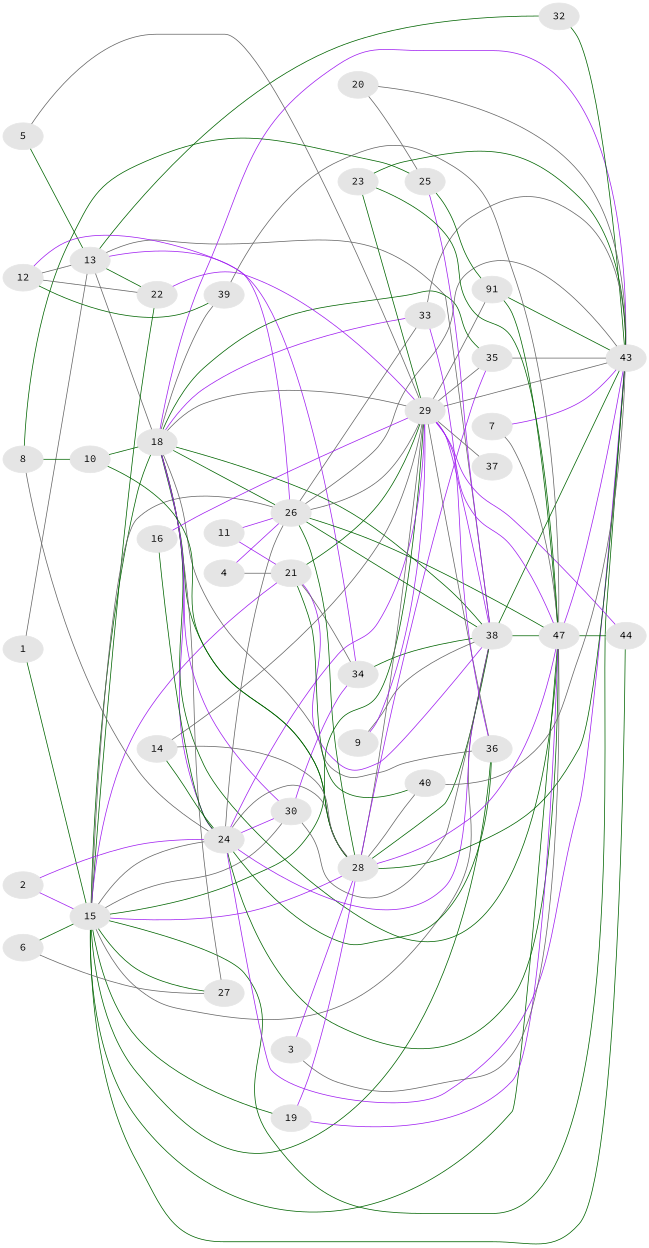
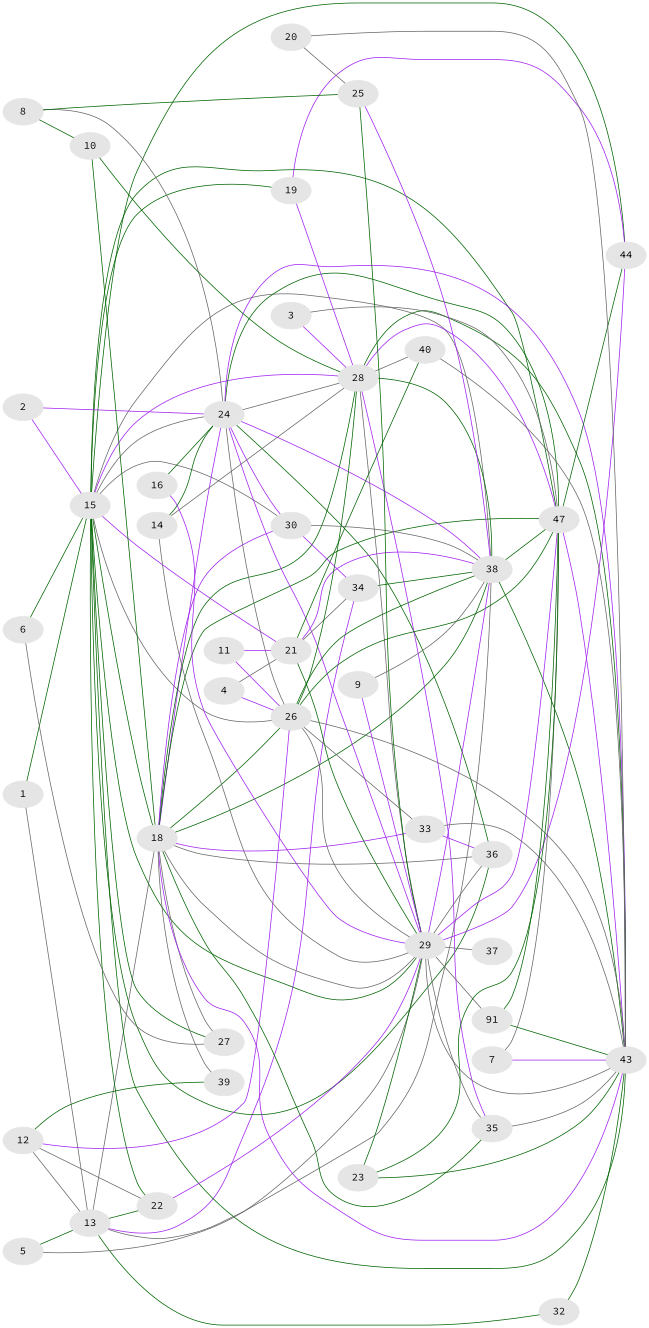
edge "25" -- "91": now "25" -- "29"
edge "39" -- "47": removed
edge "47" -- "19": now "44" -- "19"
